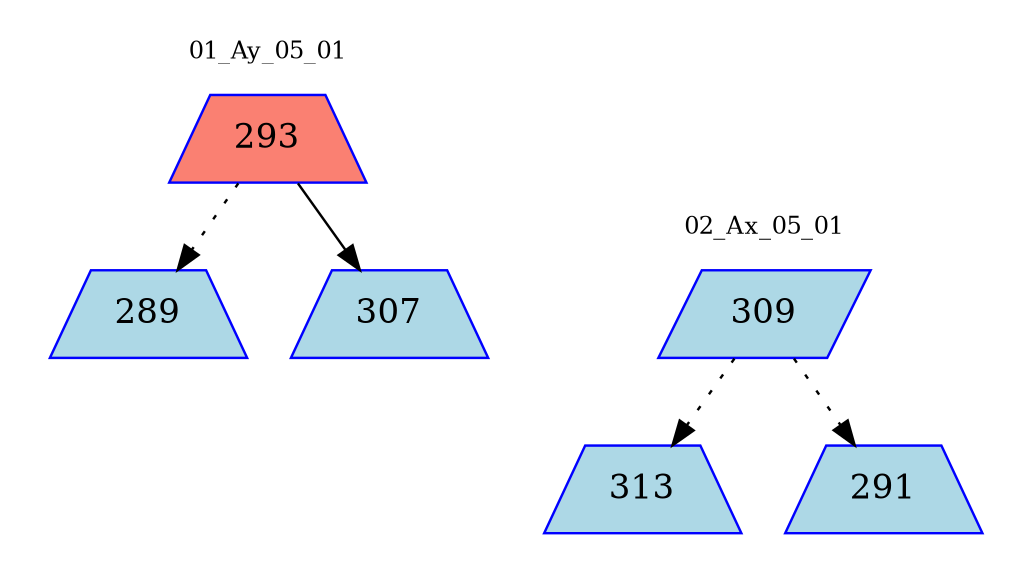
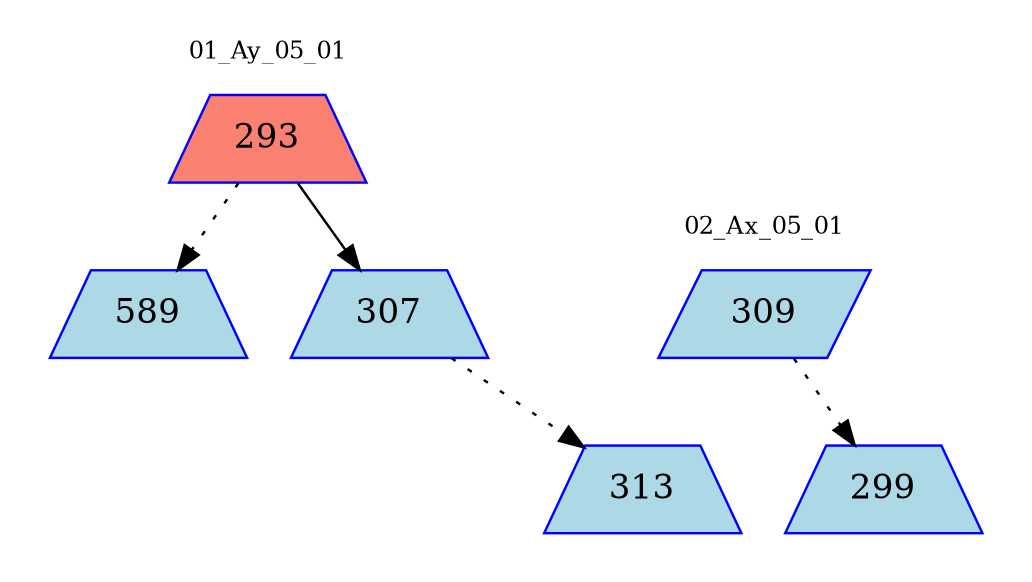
node "289": label "289" -> "589"
edge "309" -> "313": now "307" -> "313"
node "291": label "291" -> "299"
